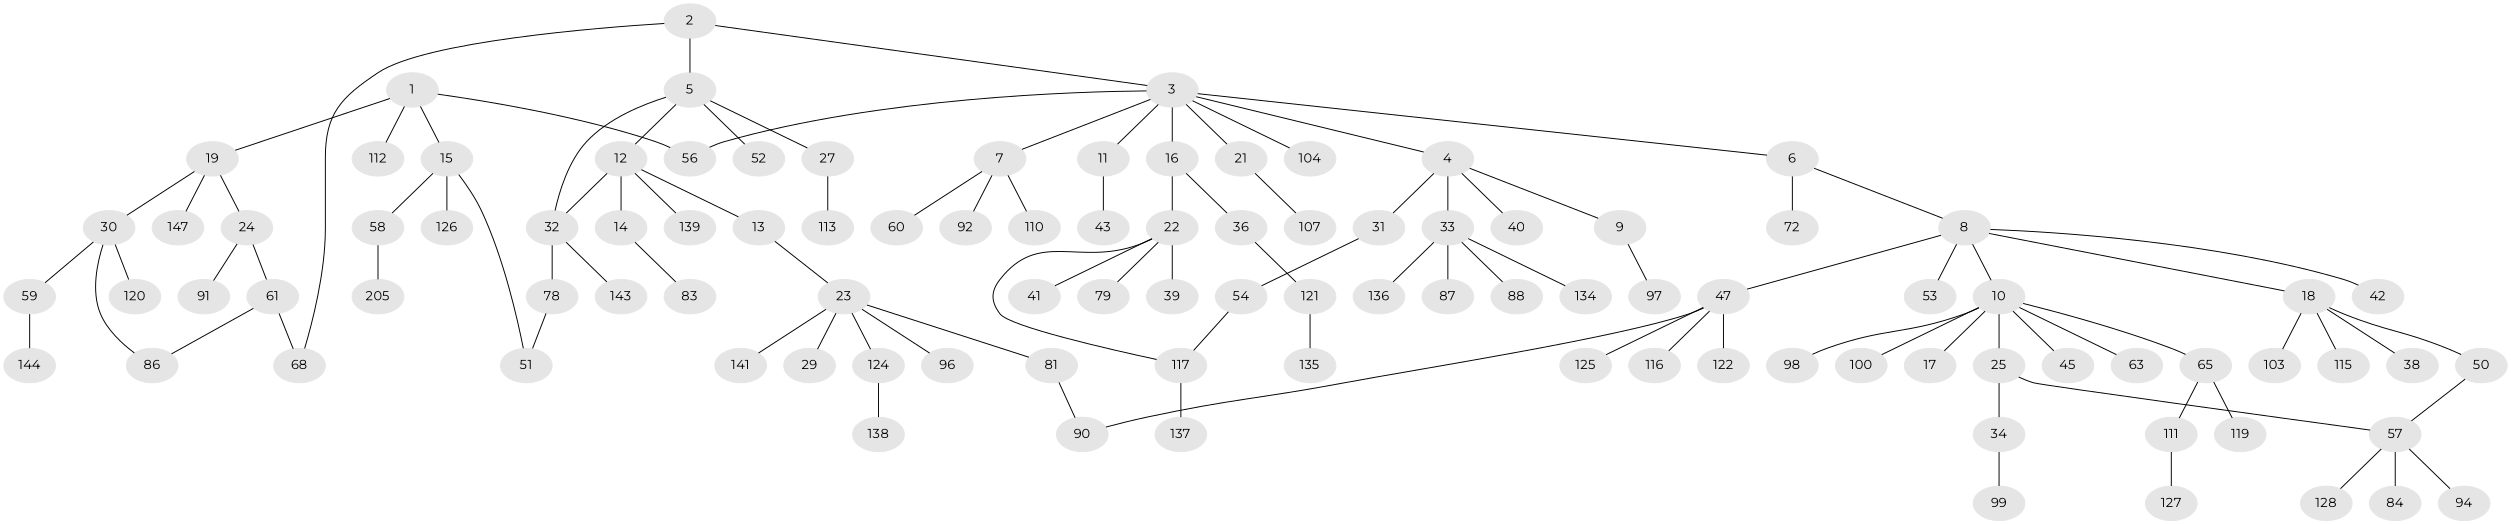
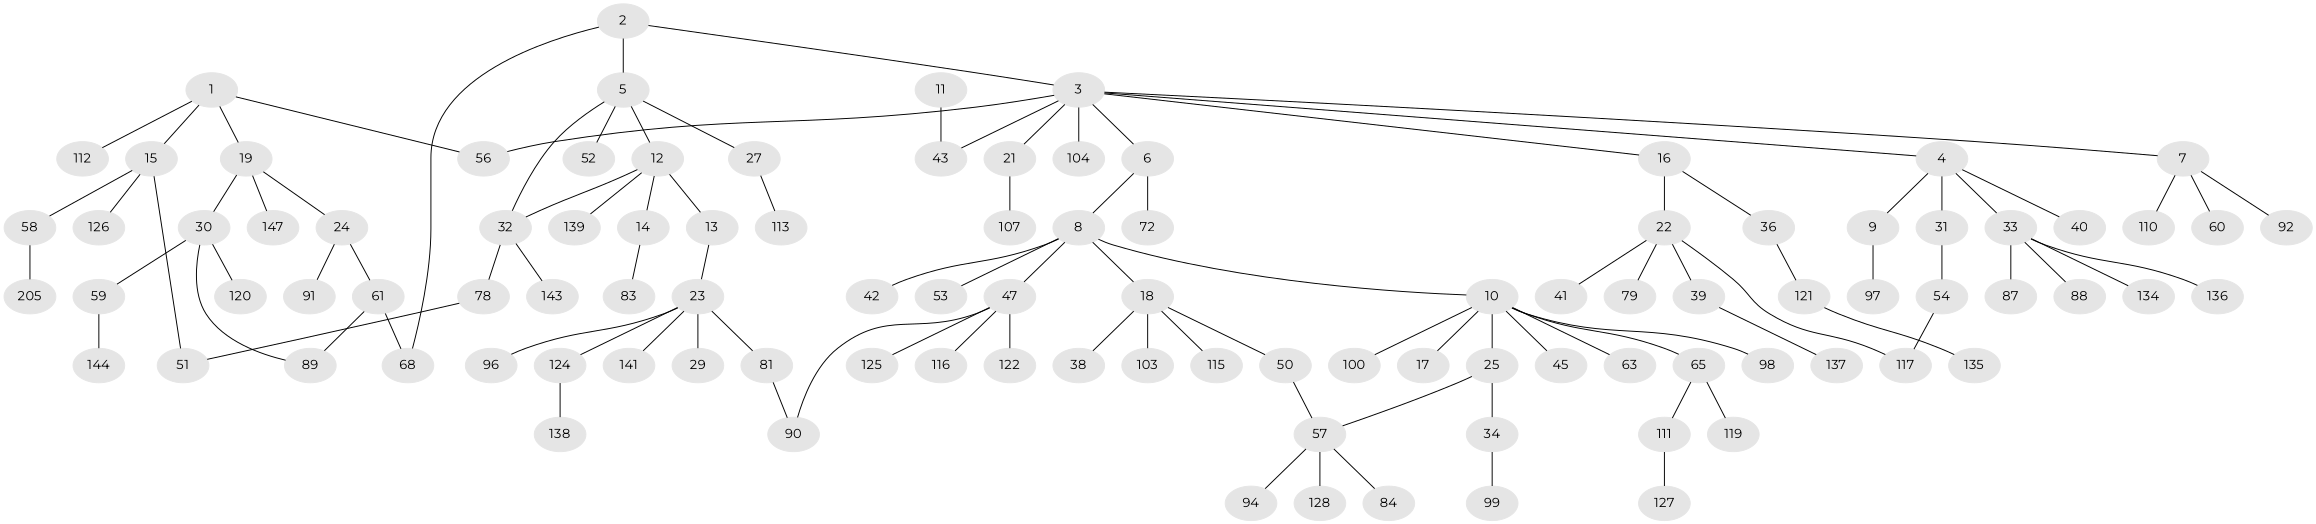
edge "3" -- "11": now "3" -- "43"
node "86": label "86" -> "89"
edge "117" -- "137": now "39" -- "137"
